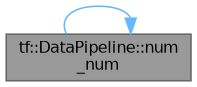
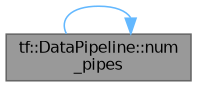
node "tf::DataPipeline::num _num": label "tf::DataPipeline::num _num" -> "tf::DataPipeline::num _pipes"
